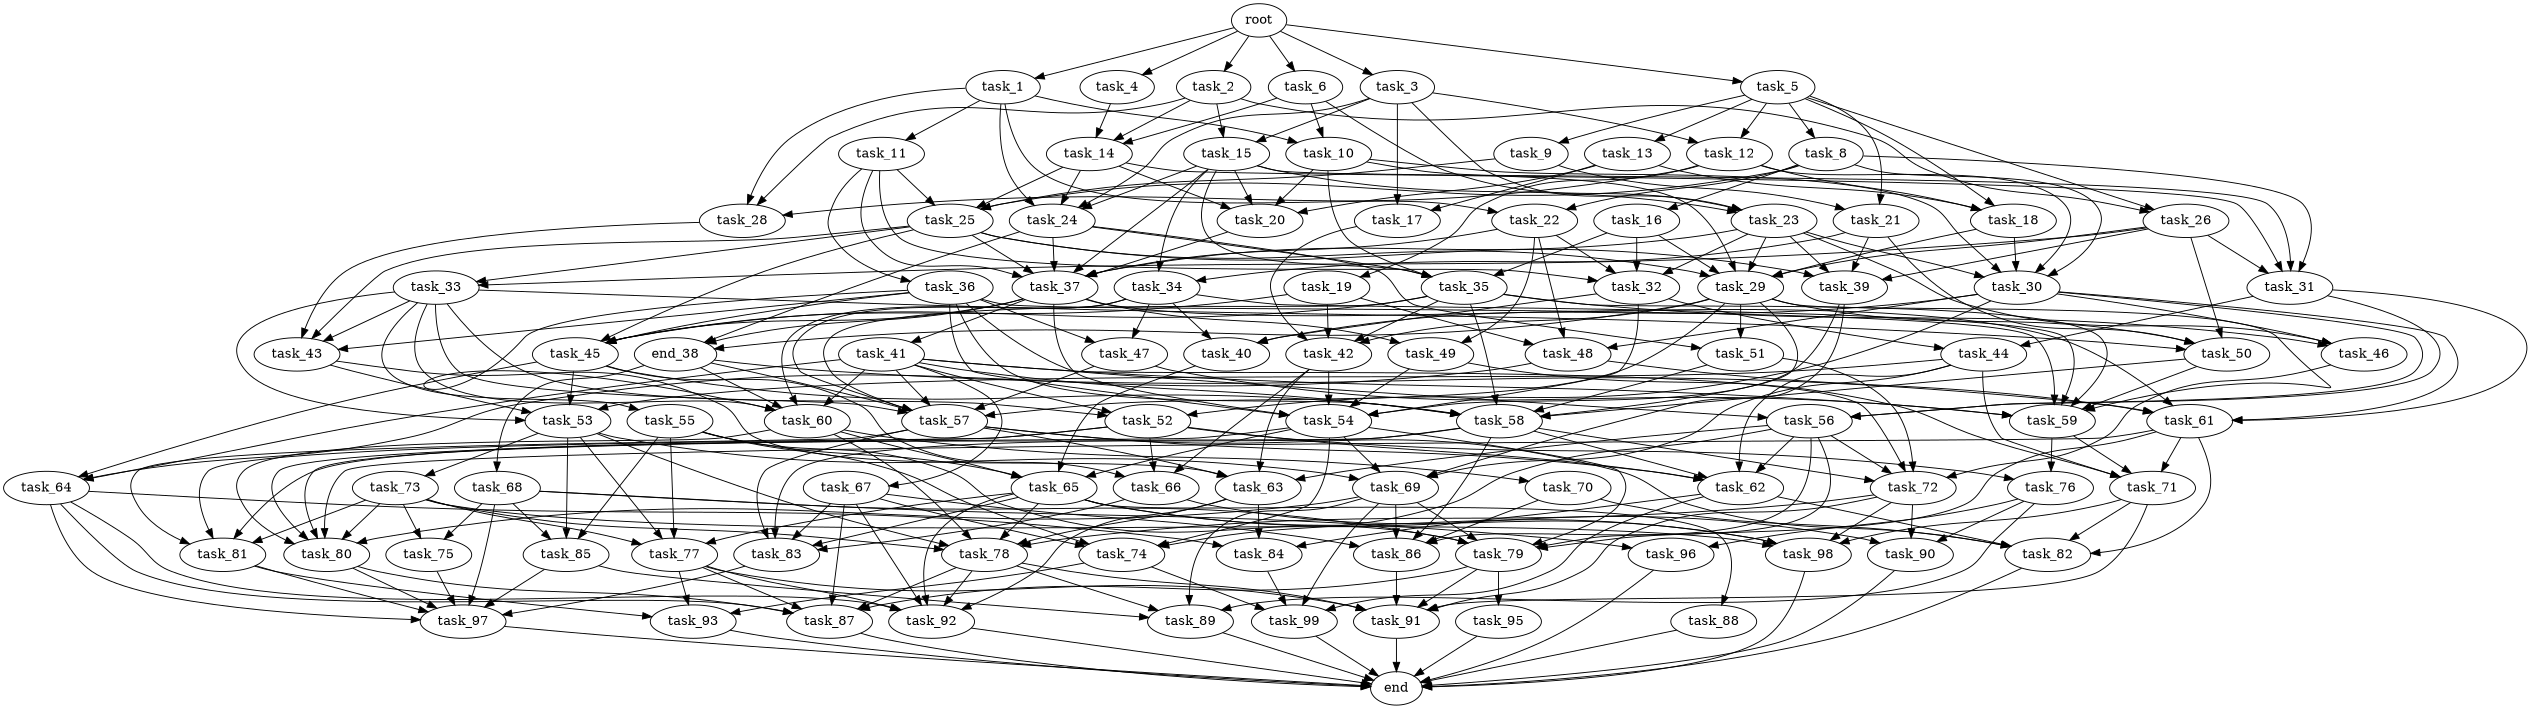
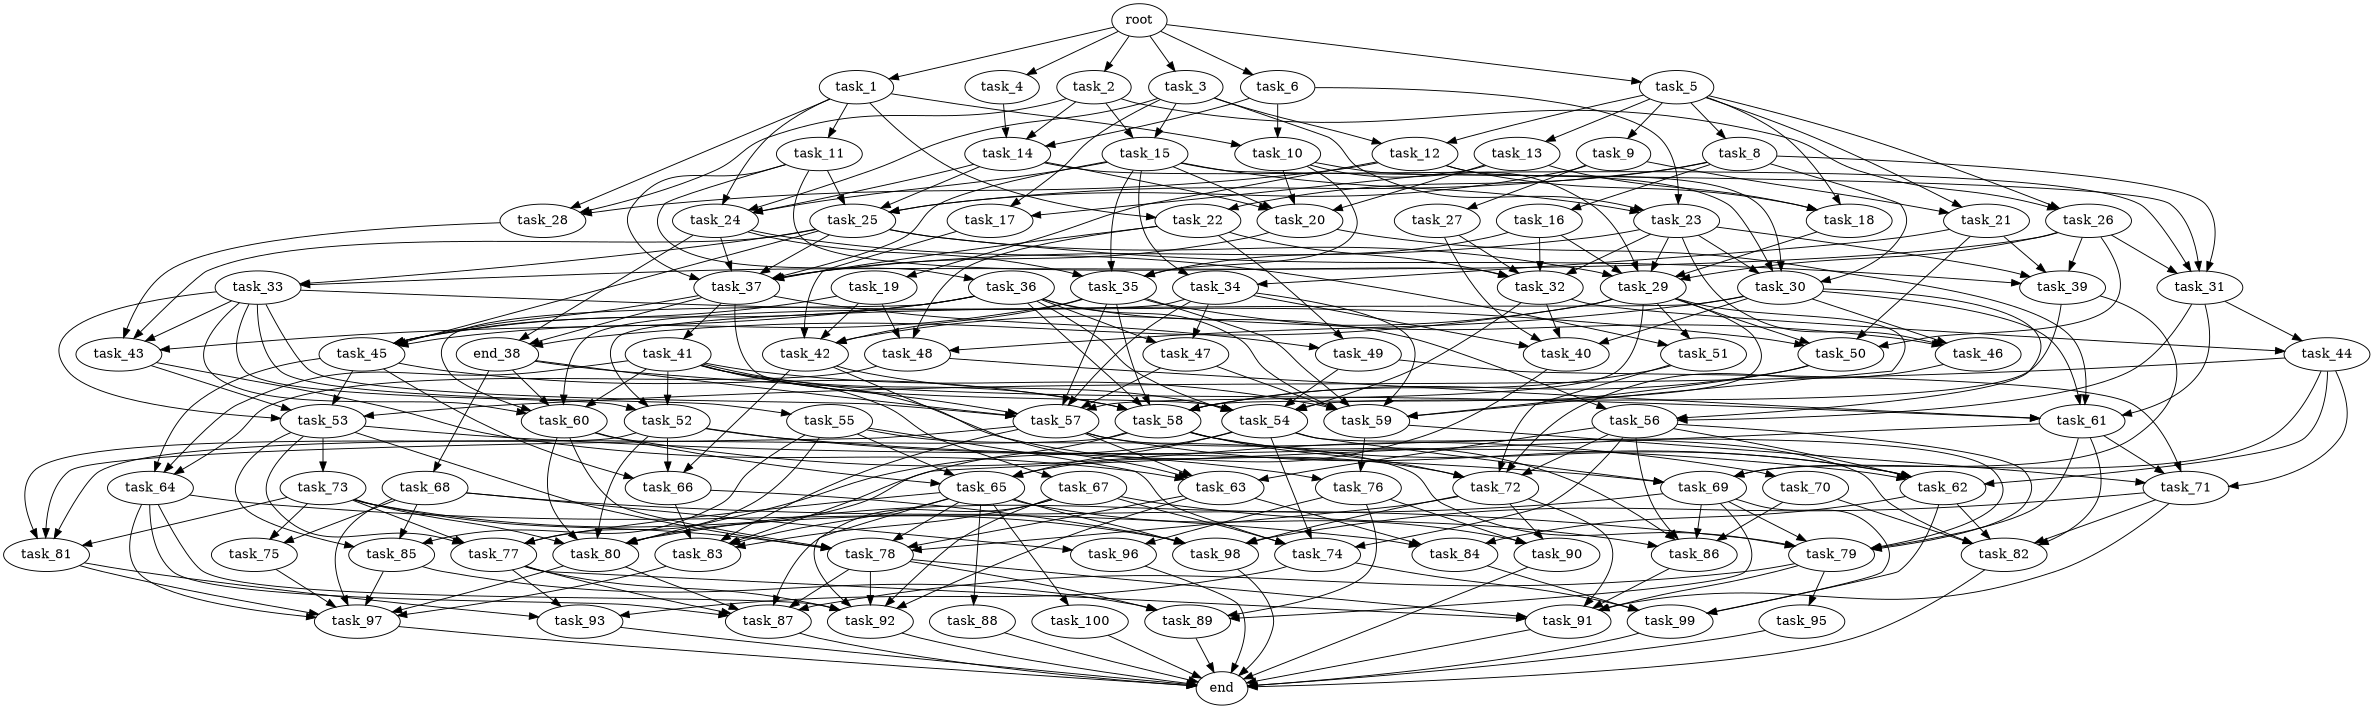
node "task_27": added
edge "task_18" -> "task_30": removed
edge "task_37" -> "task_61": now "task_20" -> "task_61"
node "task_100": added
